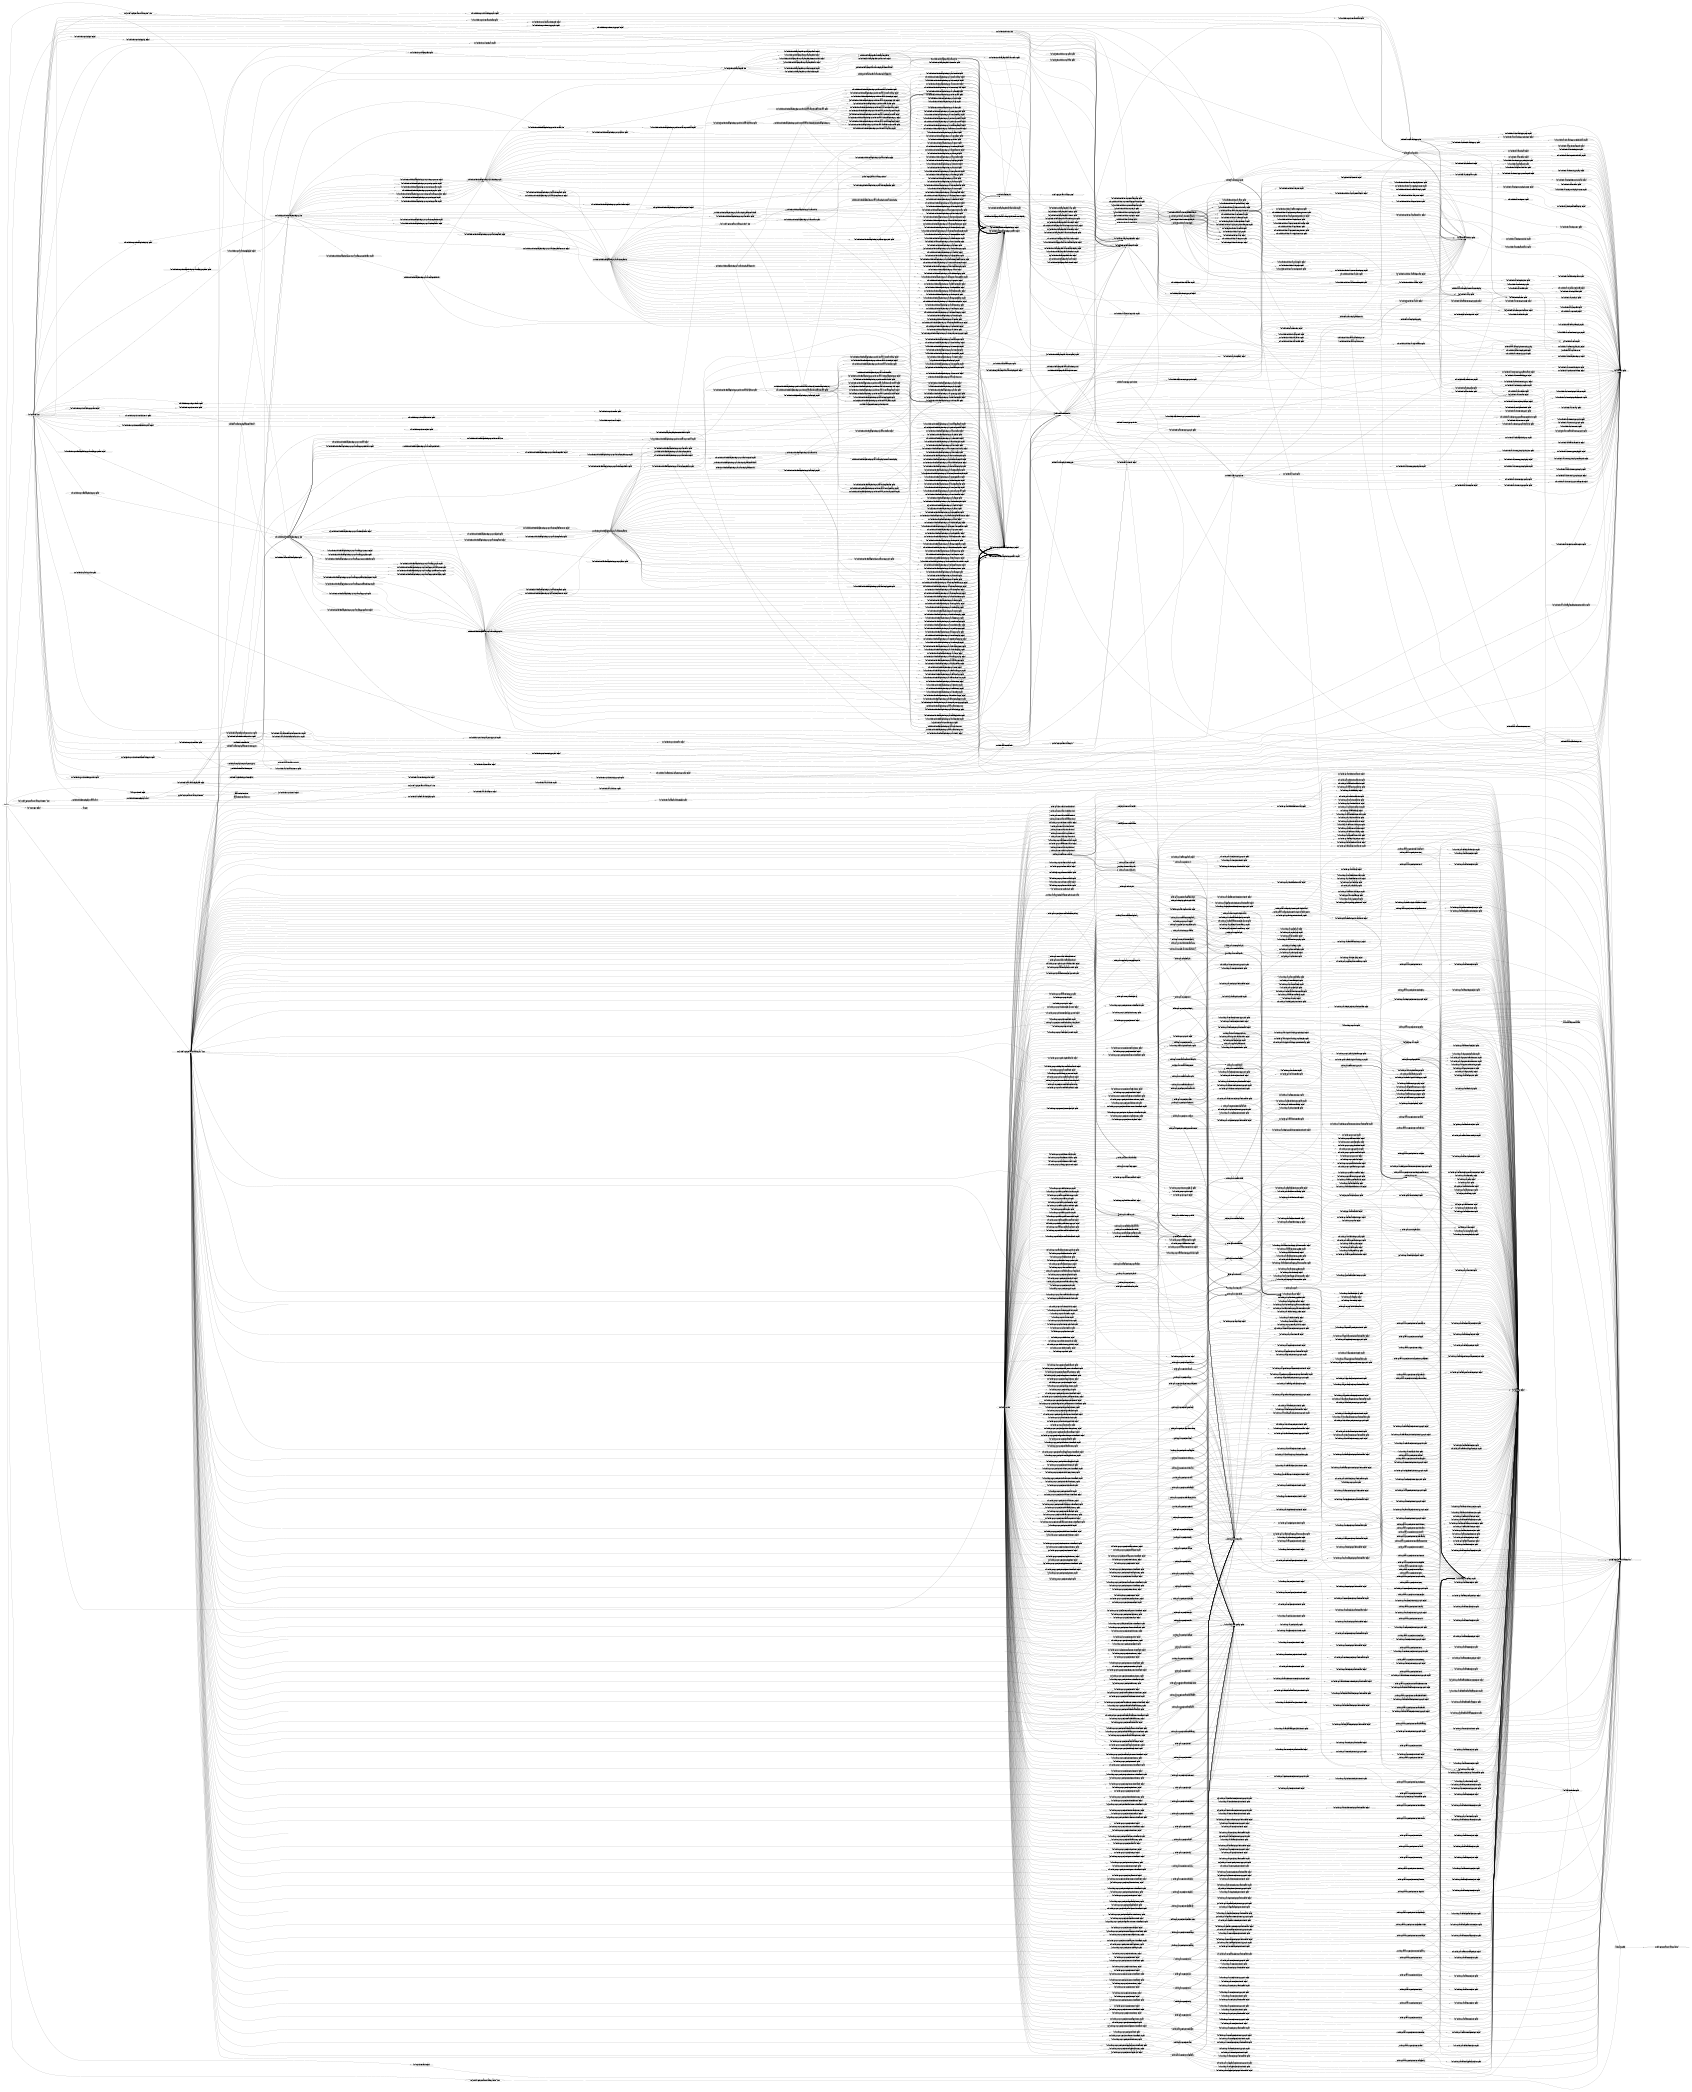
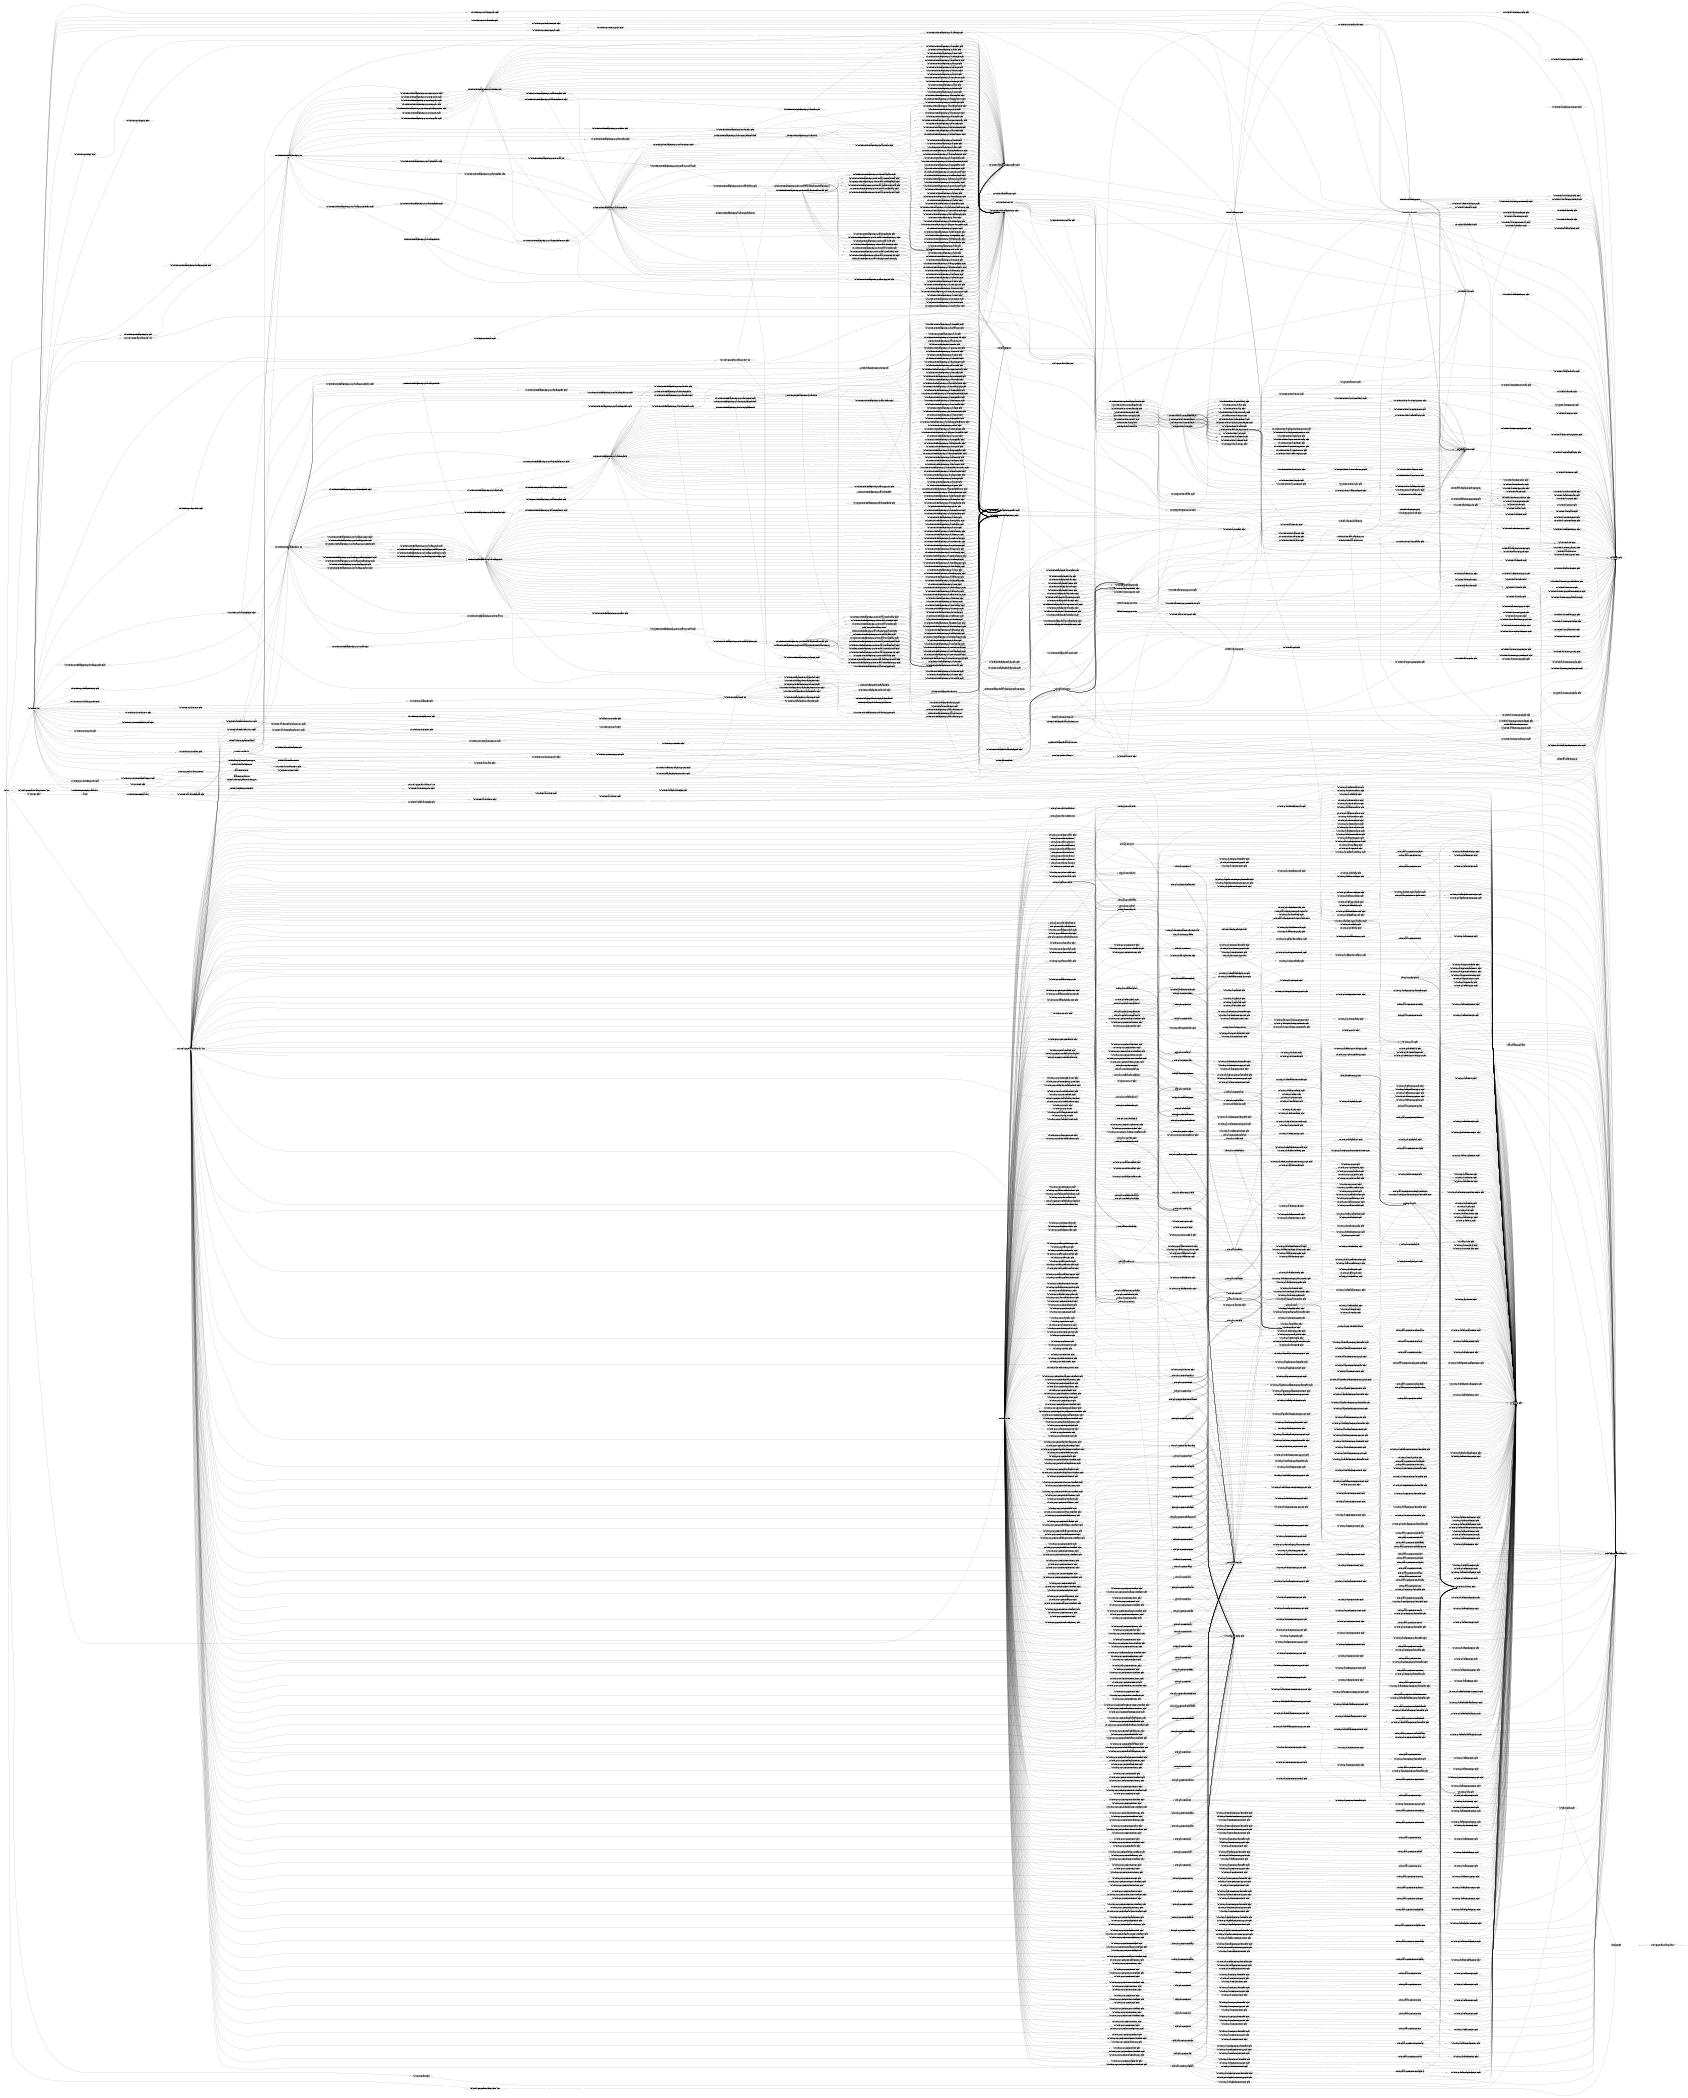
node "[root] module.eks.module.kms.output.grants (expand)": removed
